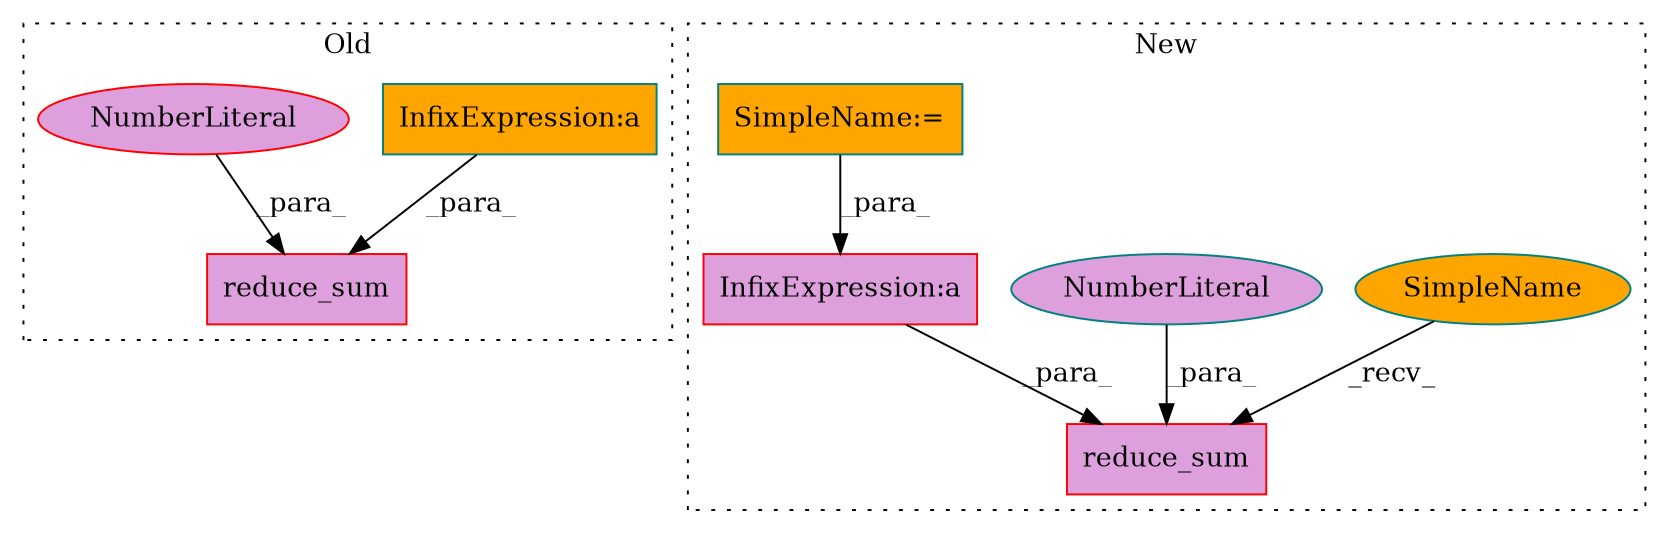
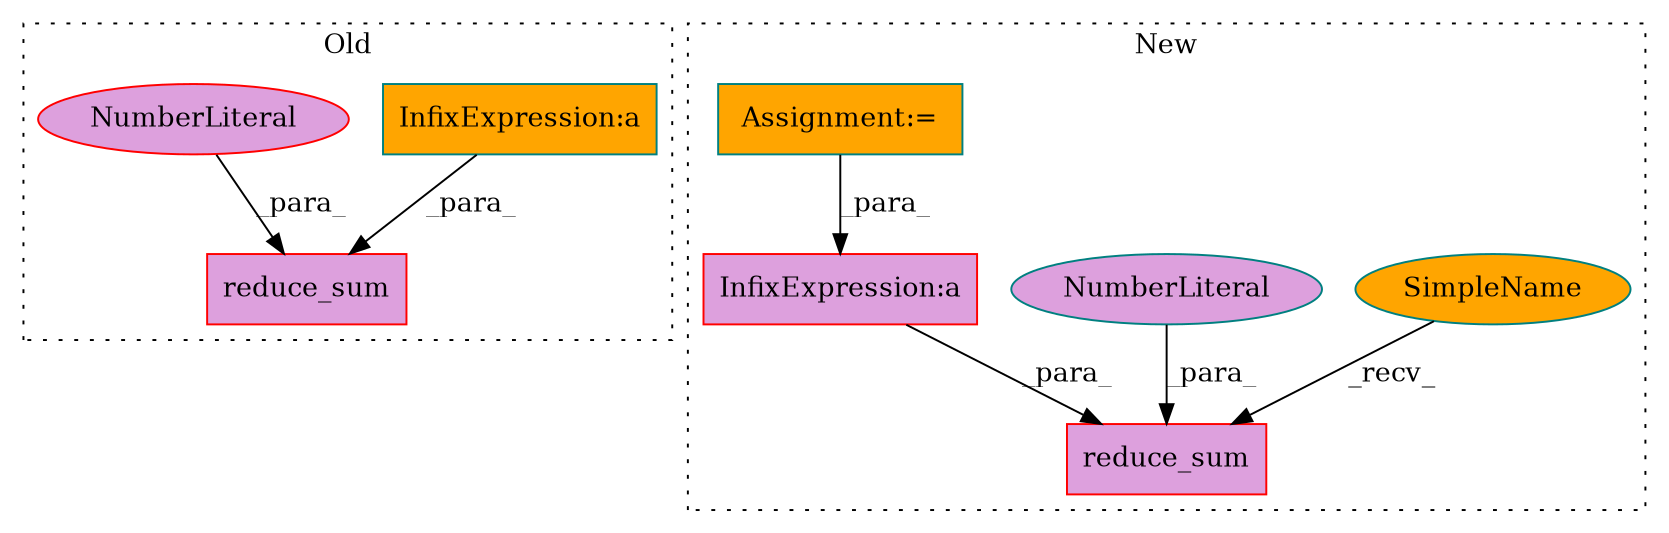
node "SimpleName:=": label "SimpleName:=" -> "Assignment:="
